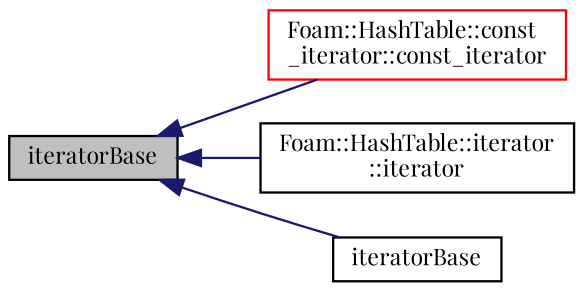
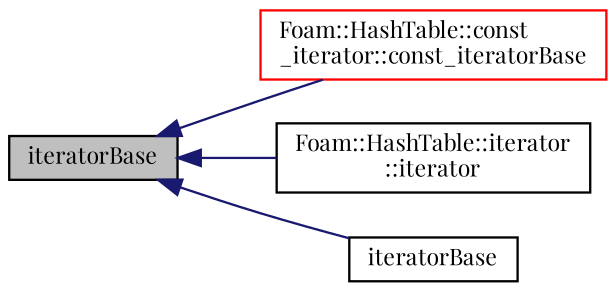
node "Foam::HashTable::const _iterator::const_iterator": label "Foam::HashTable::const _iterator::const_iterator" -> "Foam::HashTable::const _iterator::const_iteratorBase"
